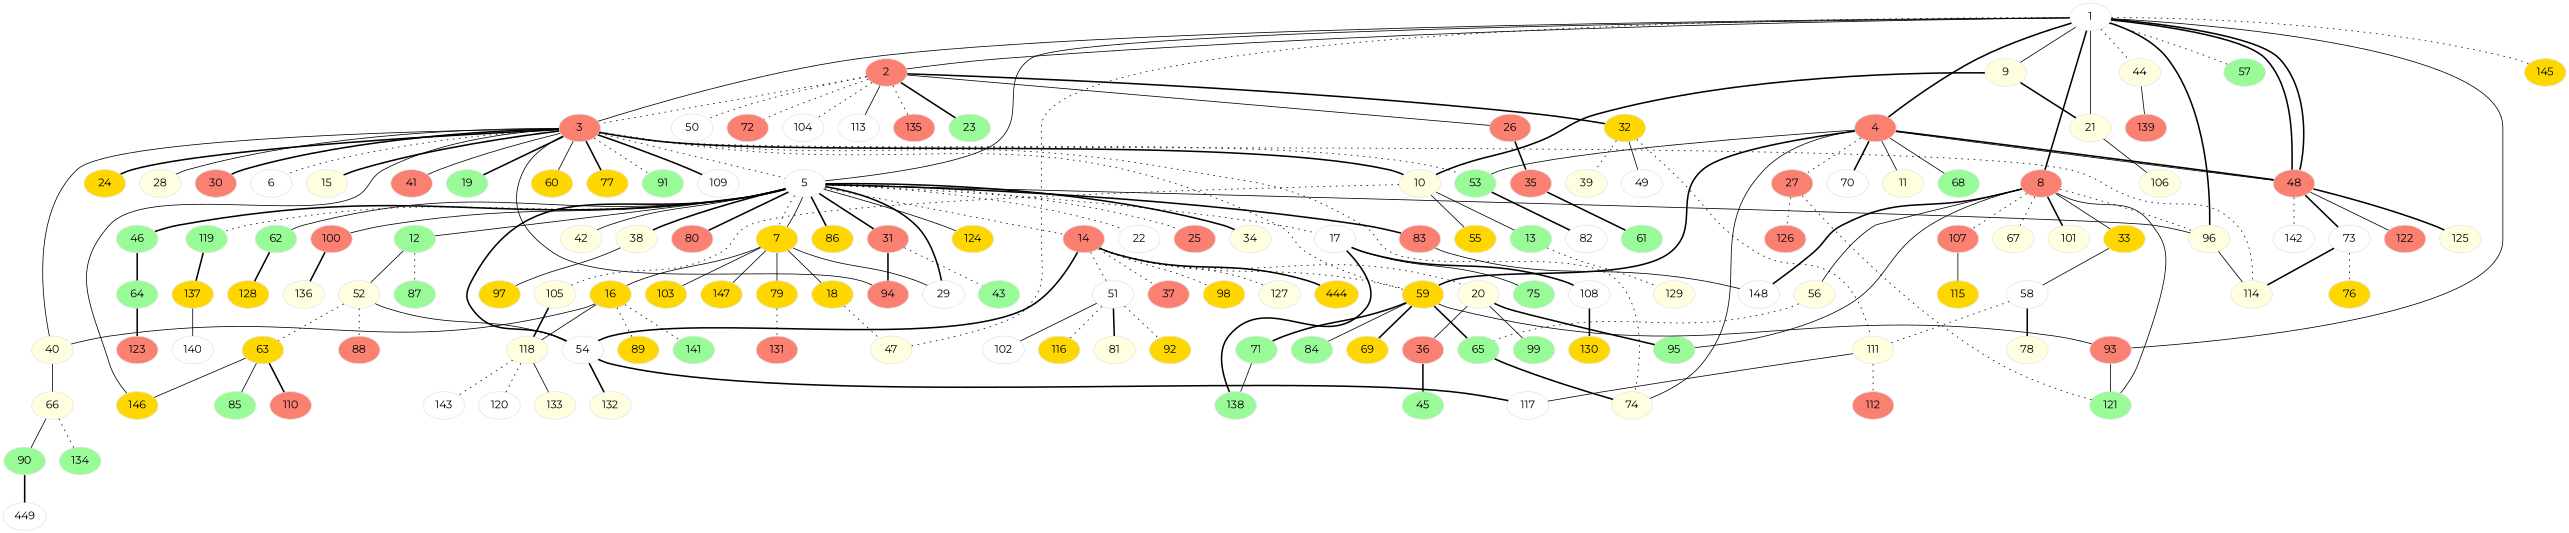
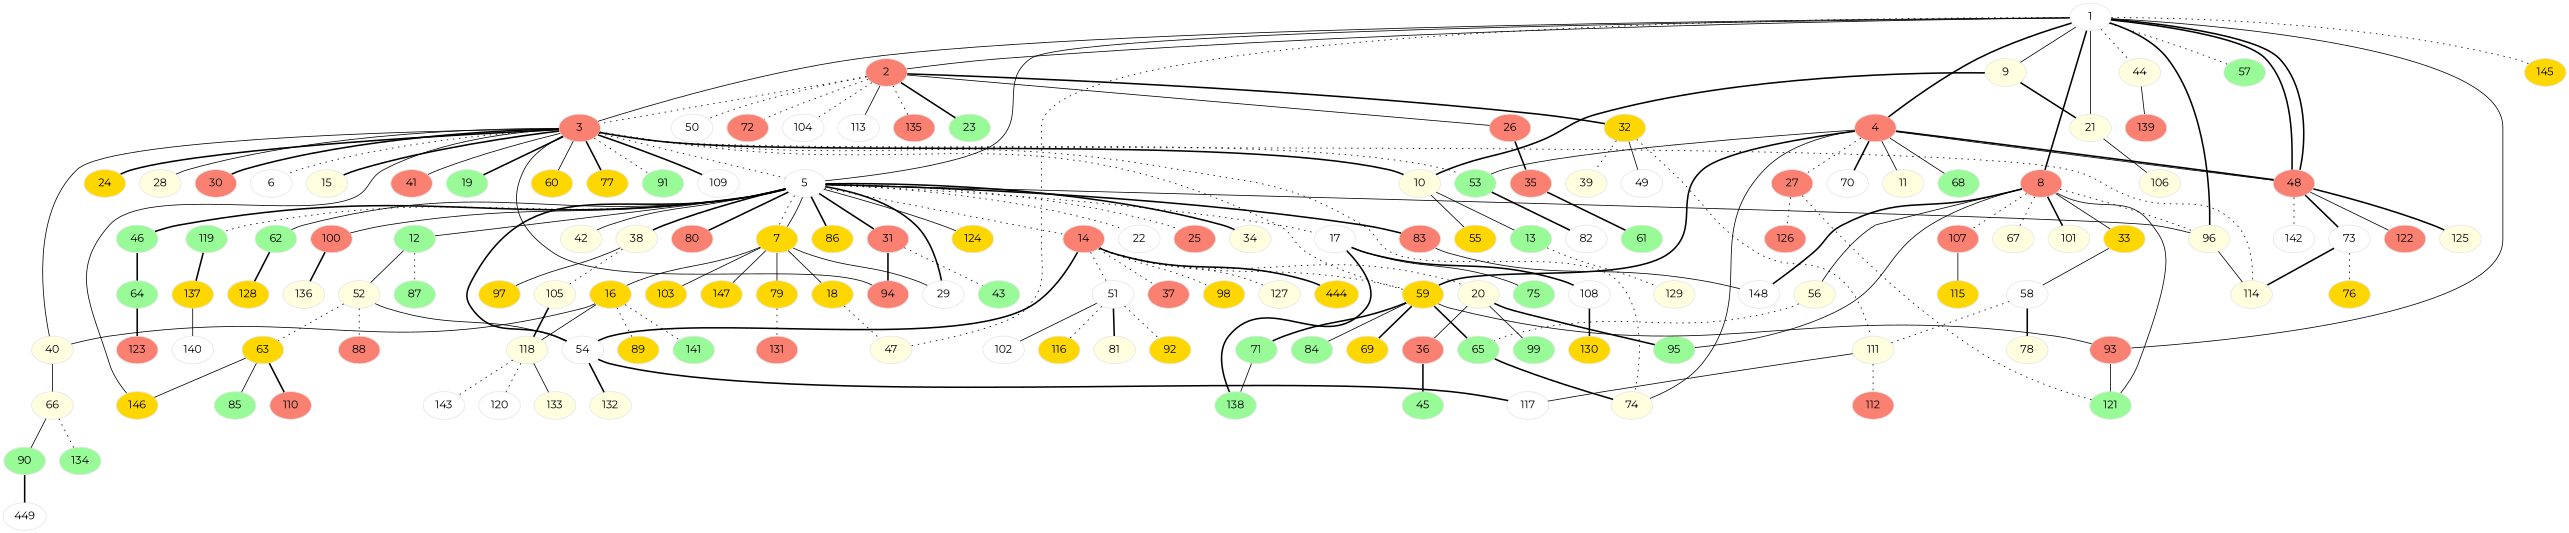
edge "10" -- "105": now "38" -- "105"
